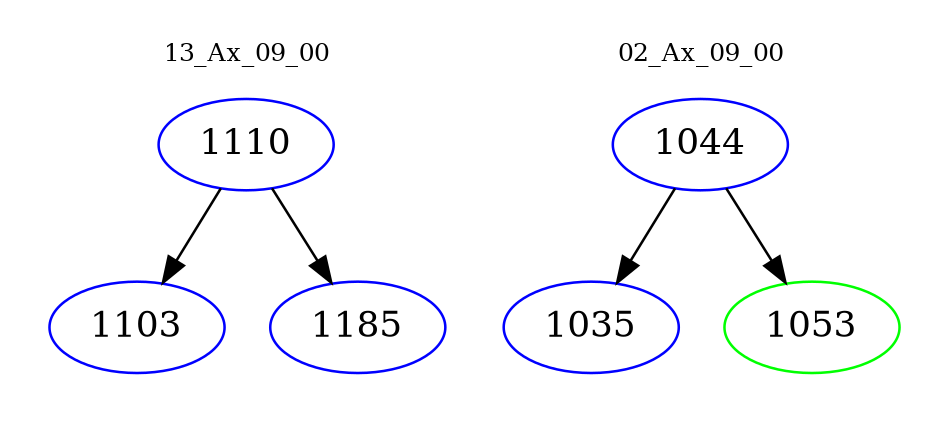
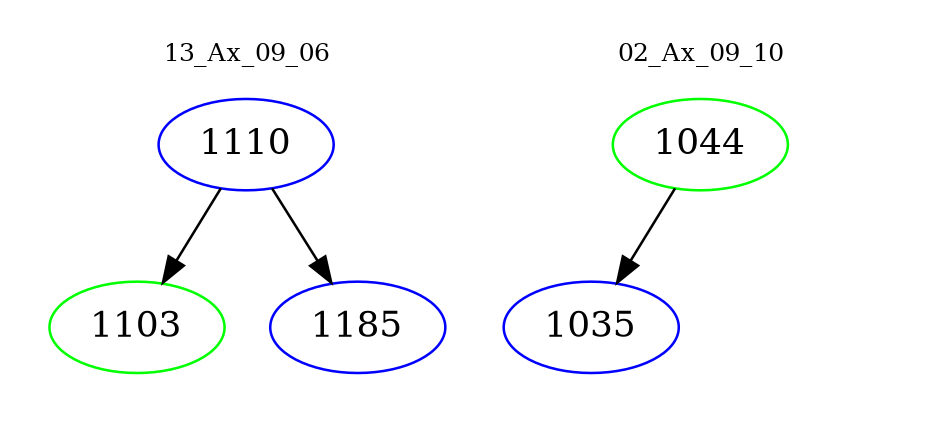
cluster "13_Ax_09_00": label "13_Ax_09_00" -> "13_Ax_09_06"
cluster "02_Ax_09_00": label "02_Ax_09_00" -> "02_Ax_09_10"
node "1044": color blue -> green
node "1103": color blue -> green
node "1053": removed
